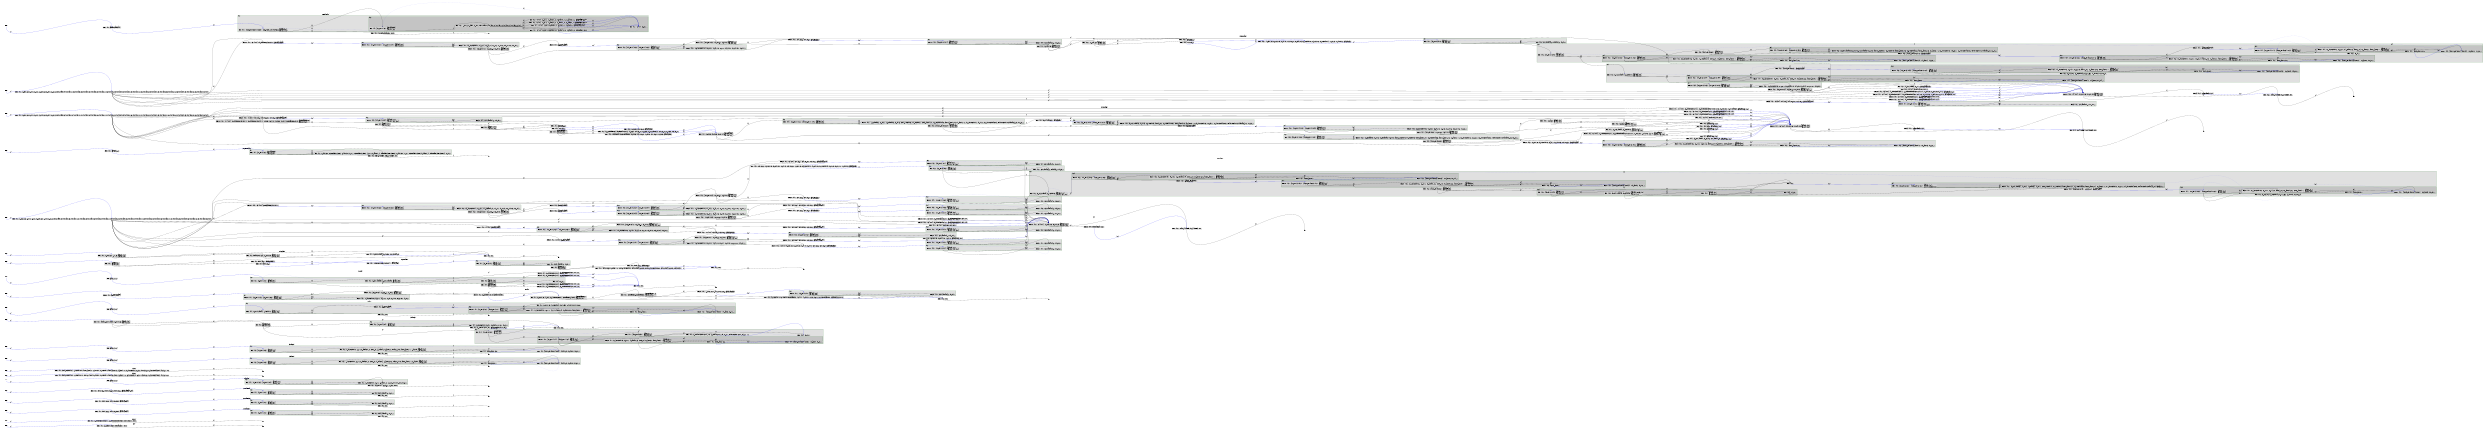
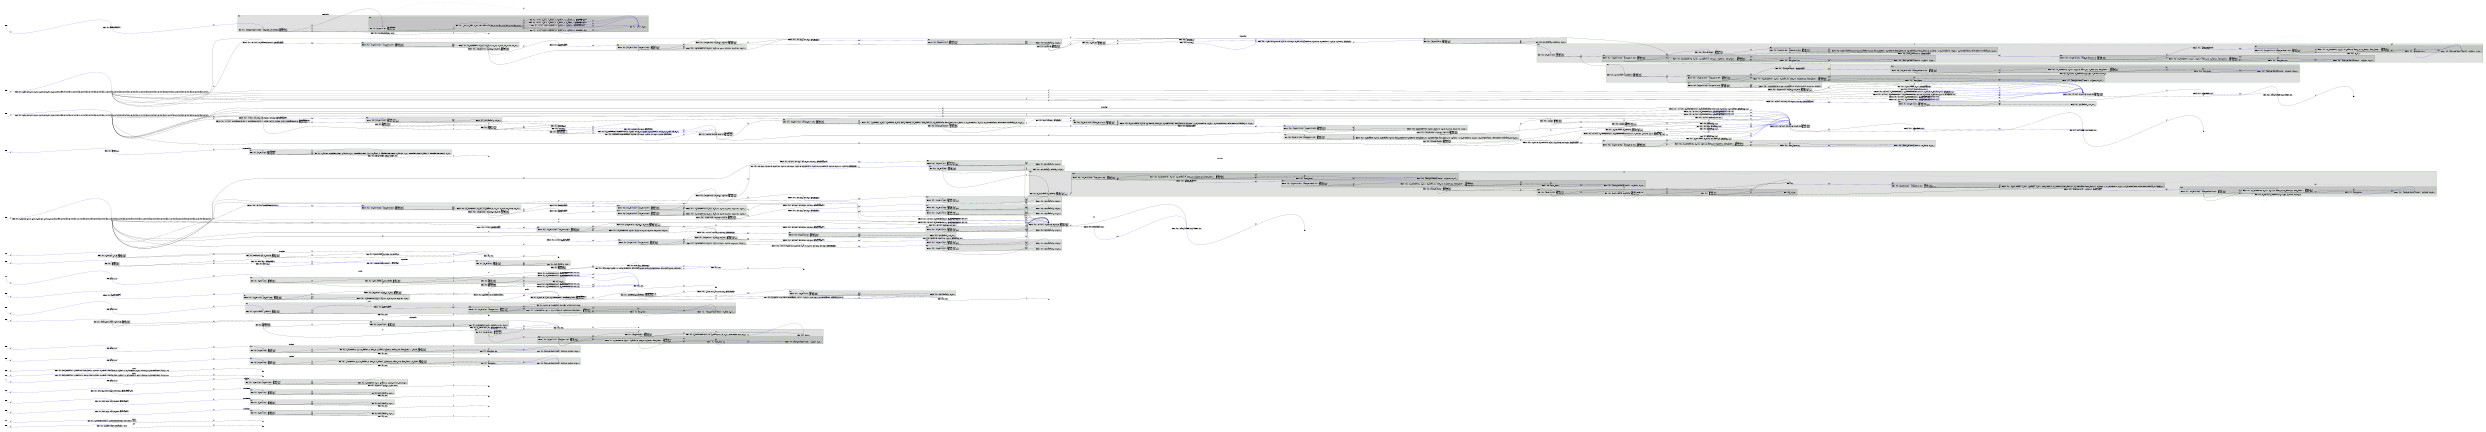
cluster "ShiftMantRight ()": label "ShiftMantRight ()" -> "StickyShiftRightMant ()"
